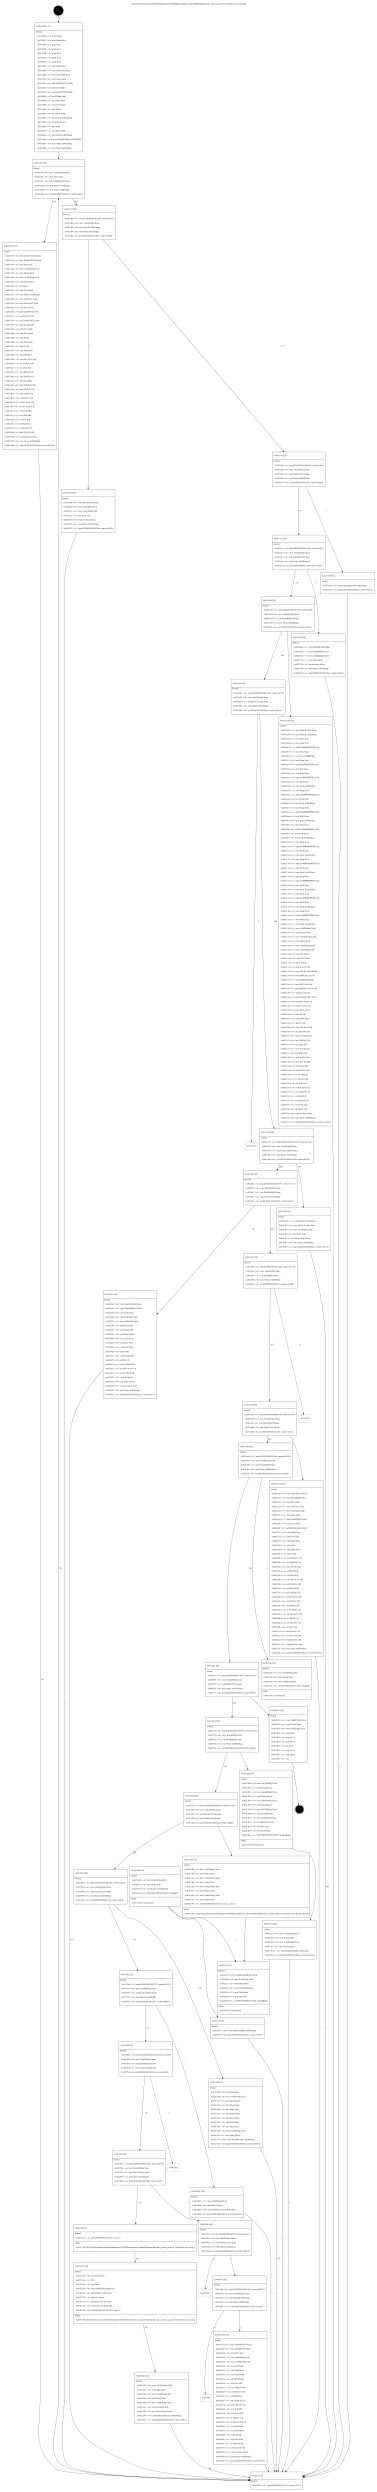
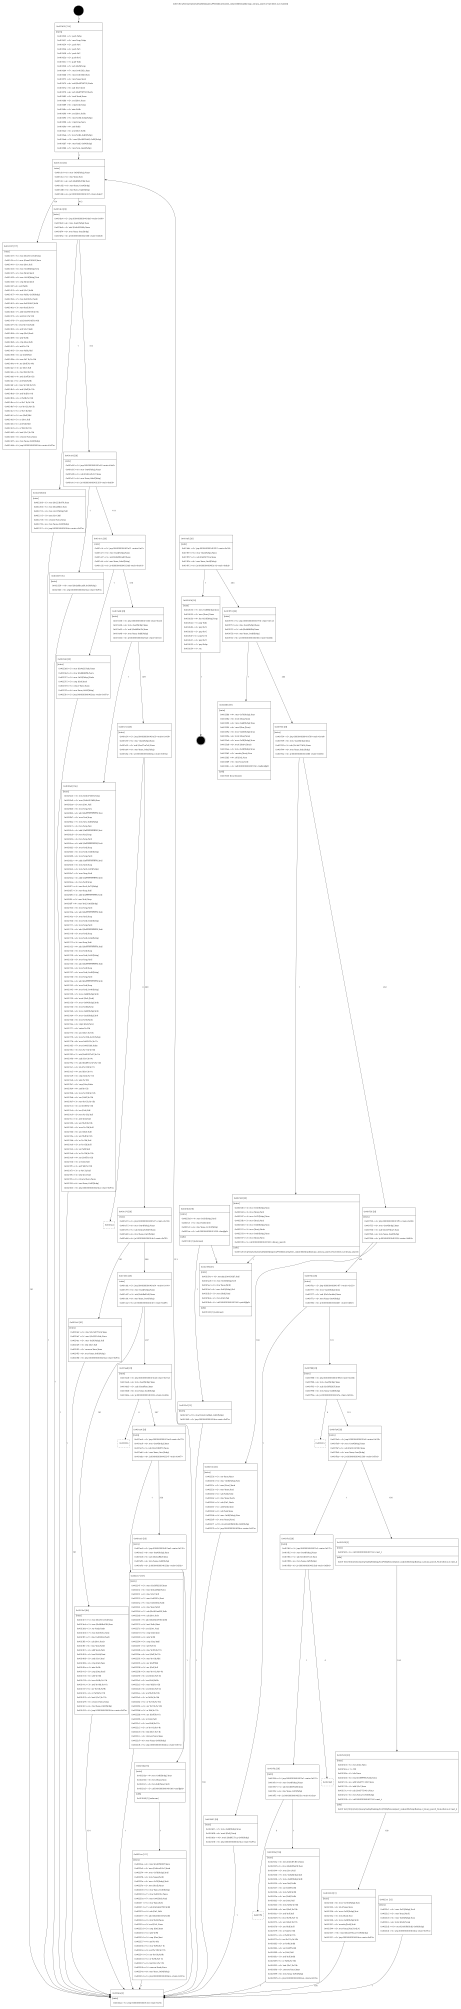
edge "0x401ee0 [28]" -> "0x401efc [28]": removed, label "205"
edge "0x402386 [59]" -> "0x4023c1 [32]": removed, label "1"
node "0x4022ea [111]": added
